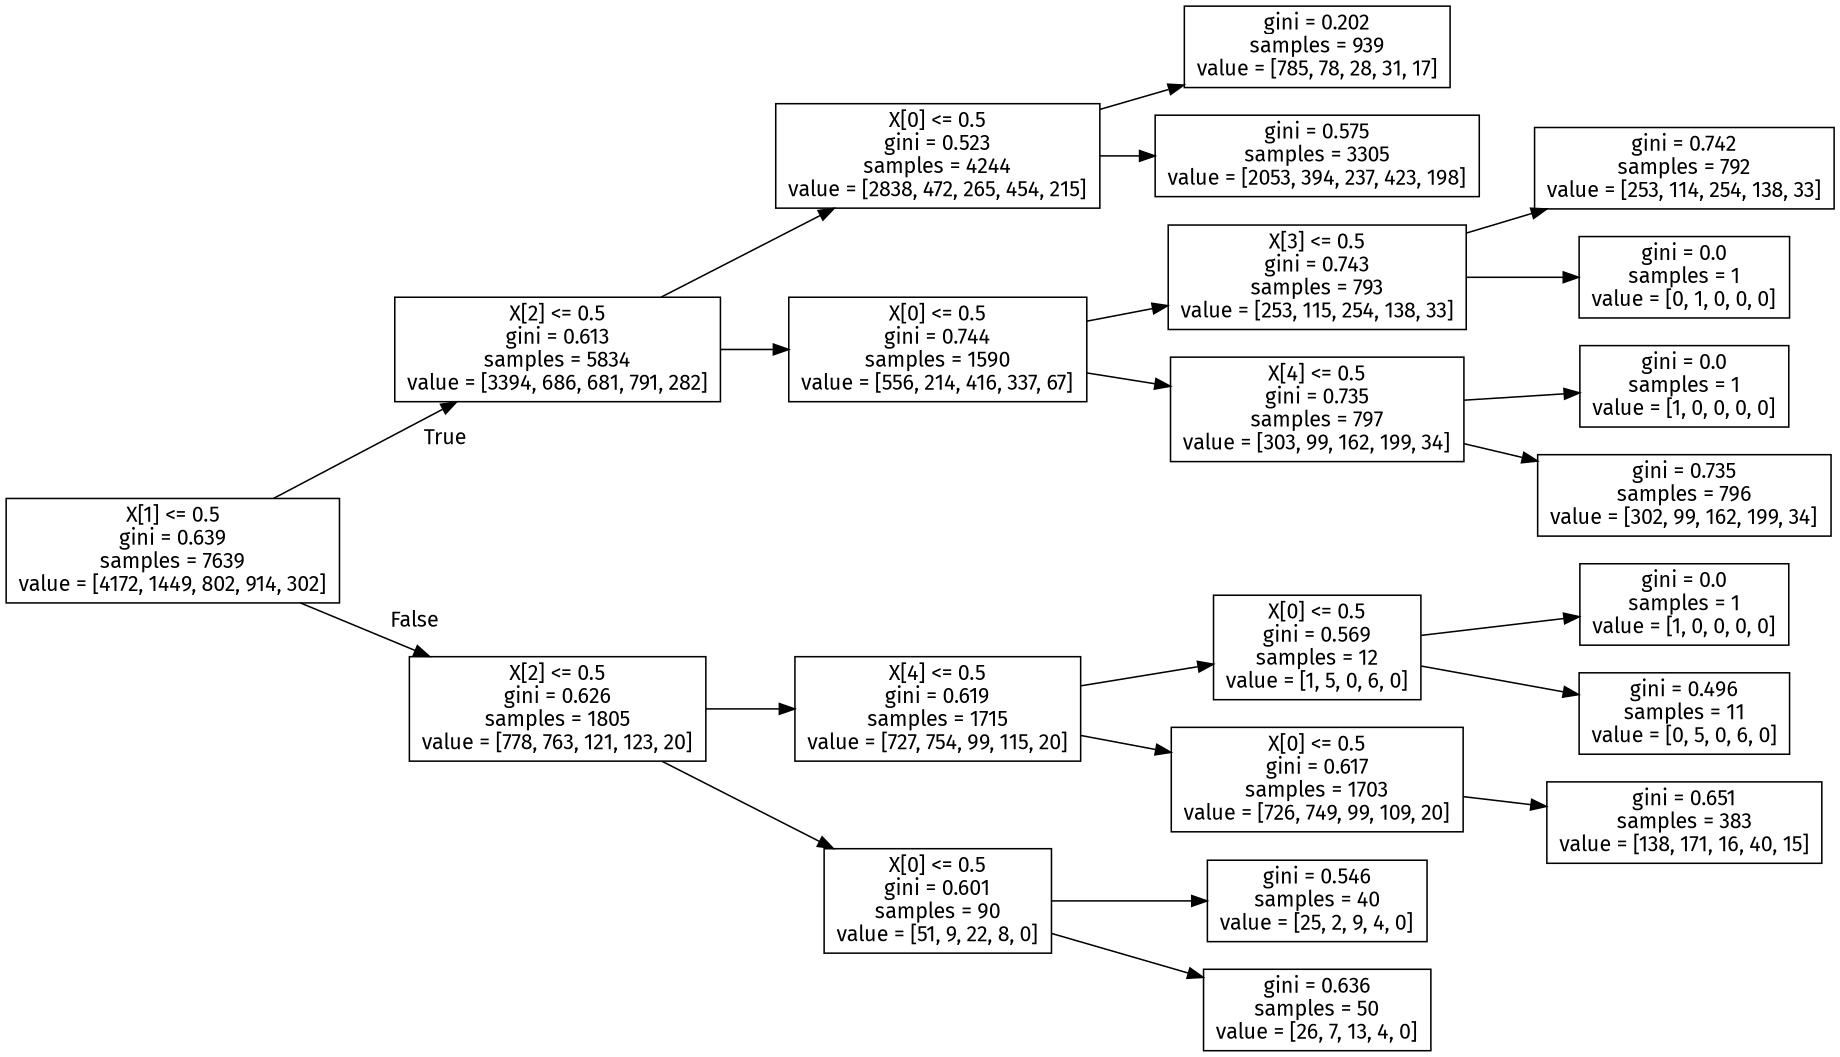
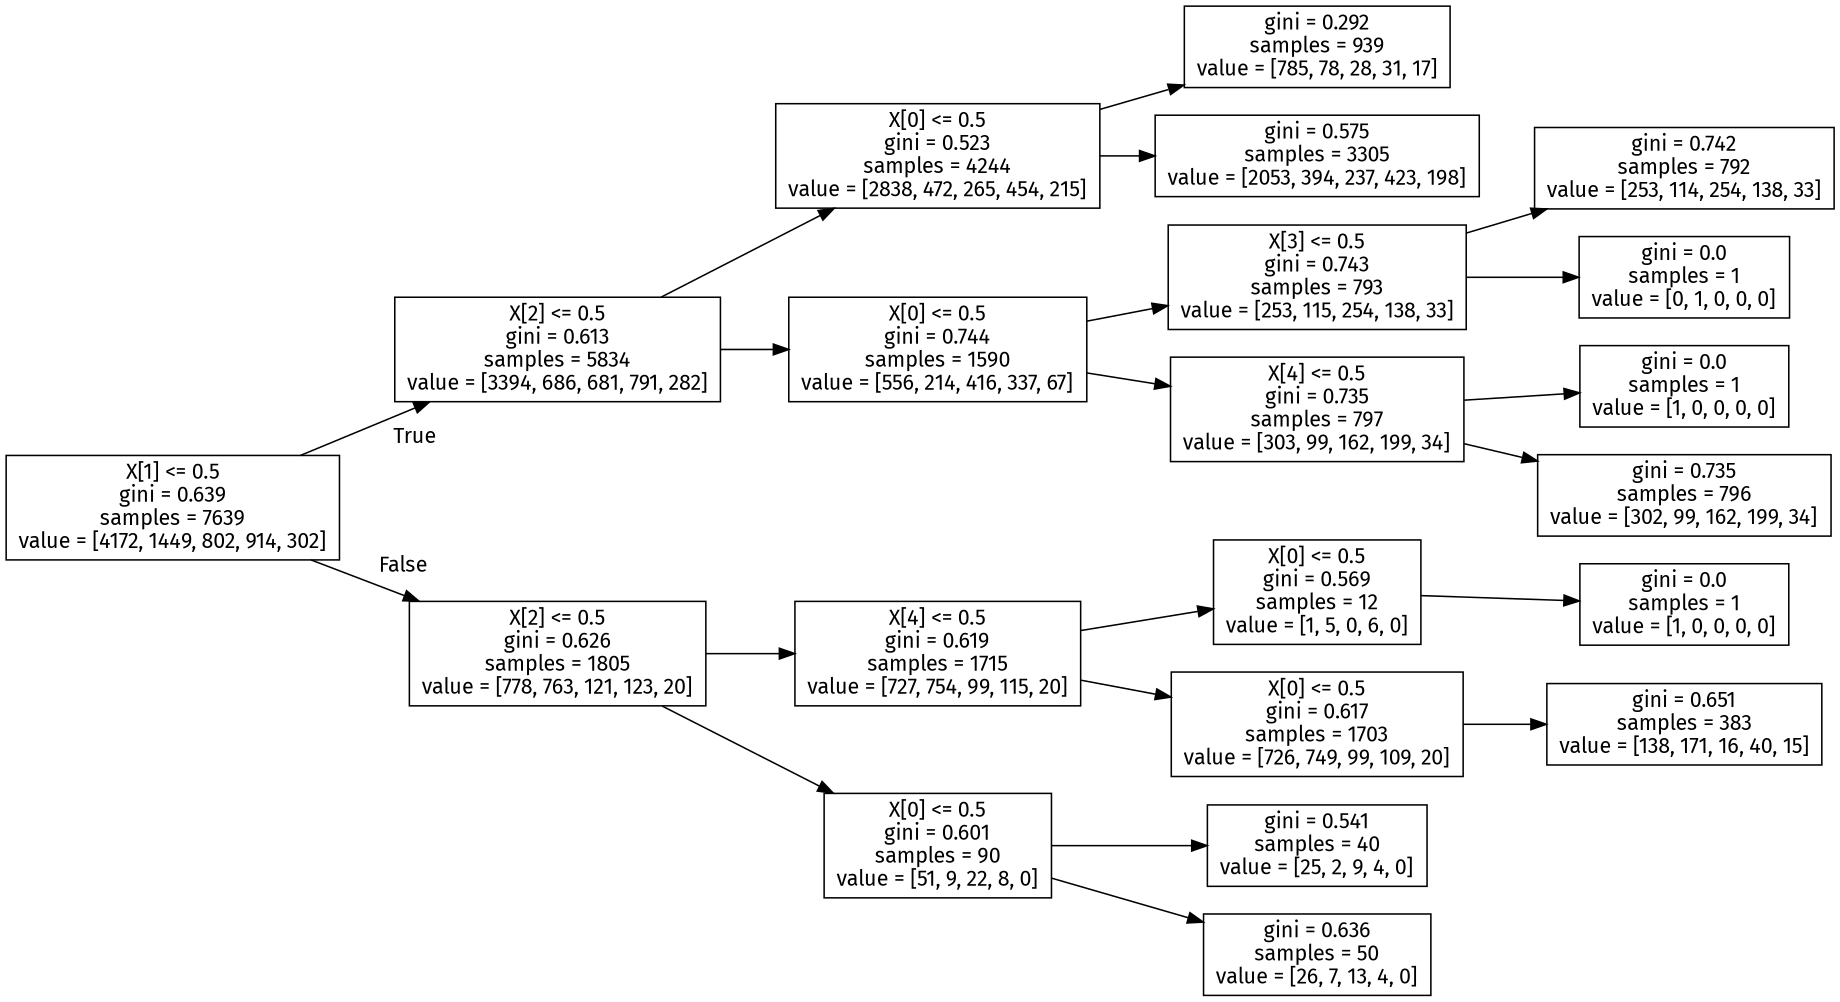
node "gini = 0.202 samples = 939 value = [785, 78, 28, 31, 17]": label "gini = 0.202 samples = 939 value = [785, 78, 28, 31, 17]" -> "gini = 0.292 samples = 939 value = [785, 78, 28, 31, 17]"
node "gini = 0.496 samples = 11 value = [0, 5, 0, 6, 0]": removed
node "gini = 0.546 samples = 40 value = [25, 2, 9, 4, 0]": label "gini = 0.546 samples = 40 value = [25, 2, 9, 4, 0]" -> "gini = 0.541 samples = 40 value = [25, 2, 9, 4, 0]"
